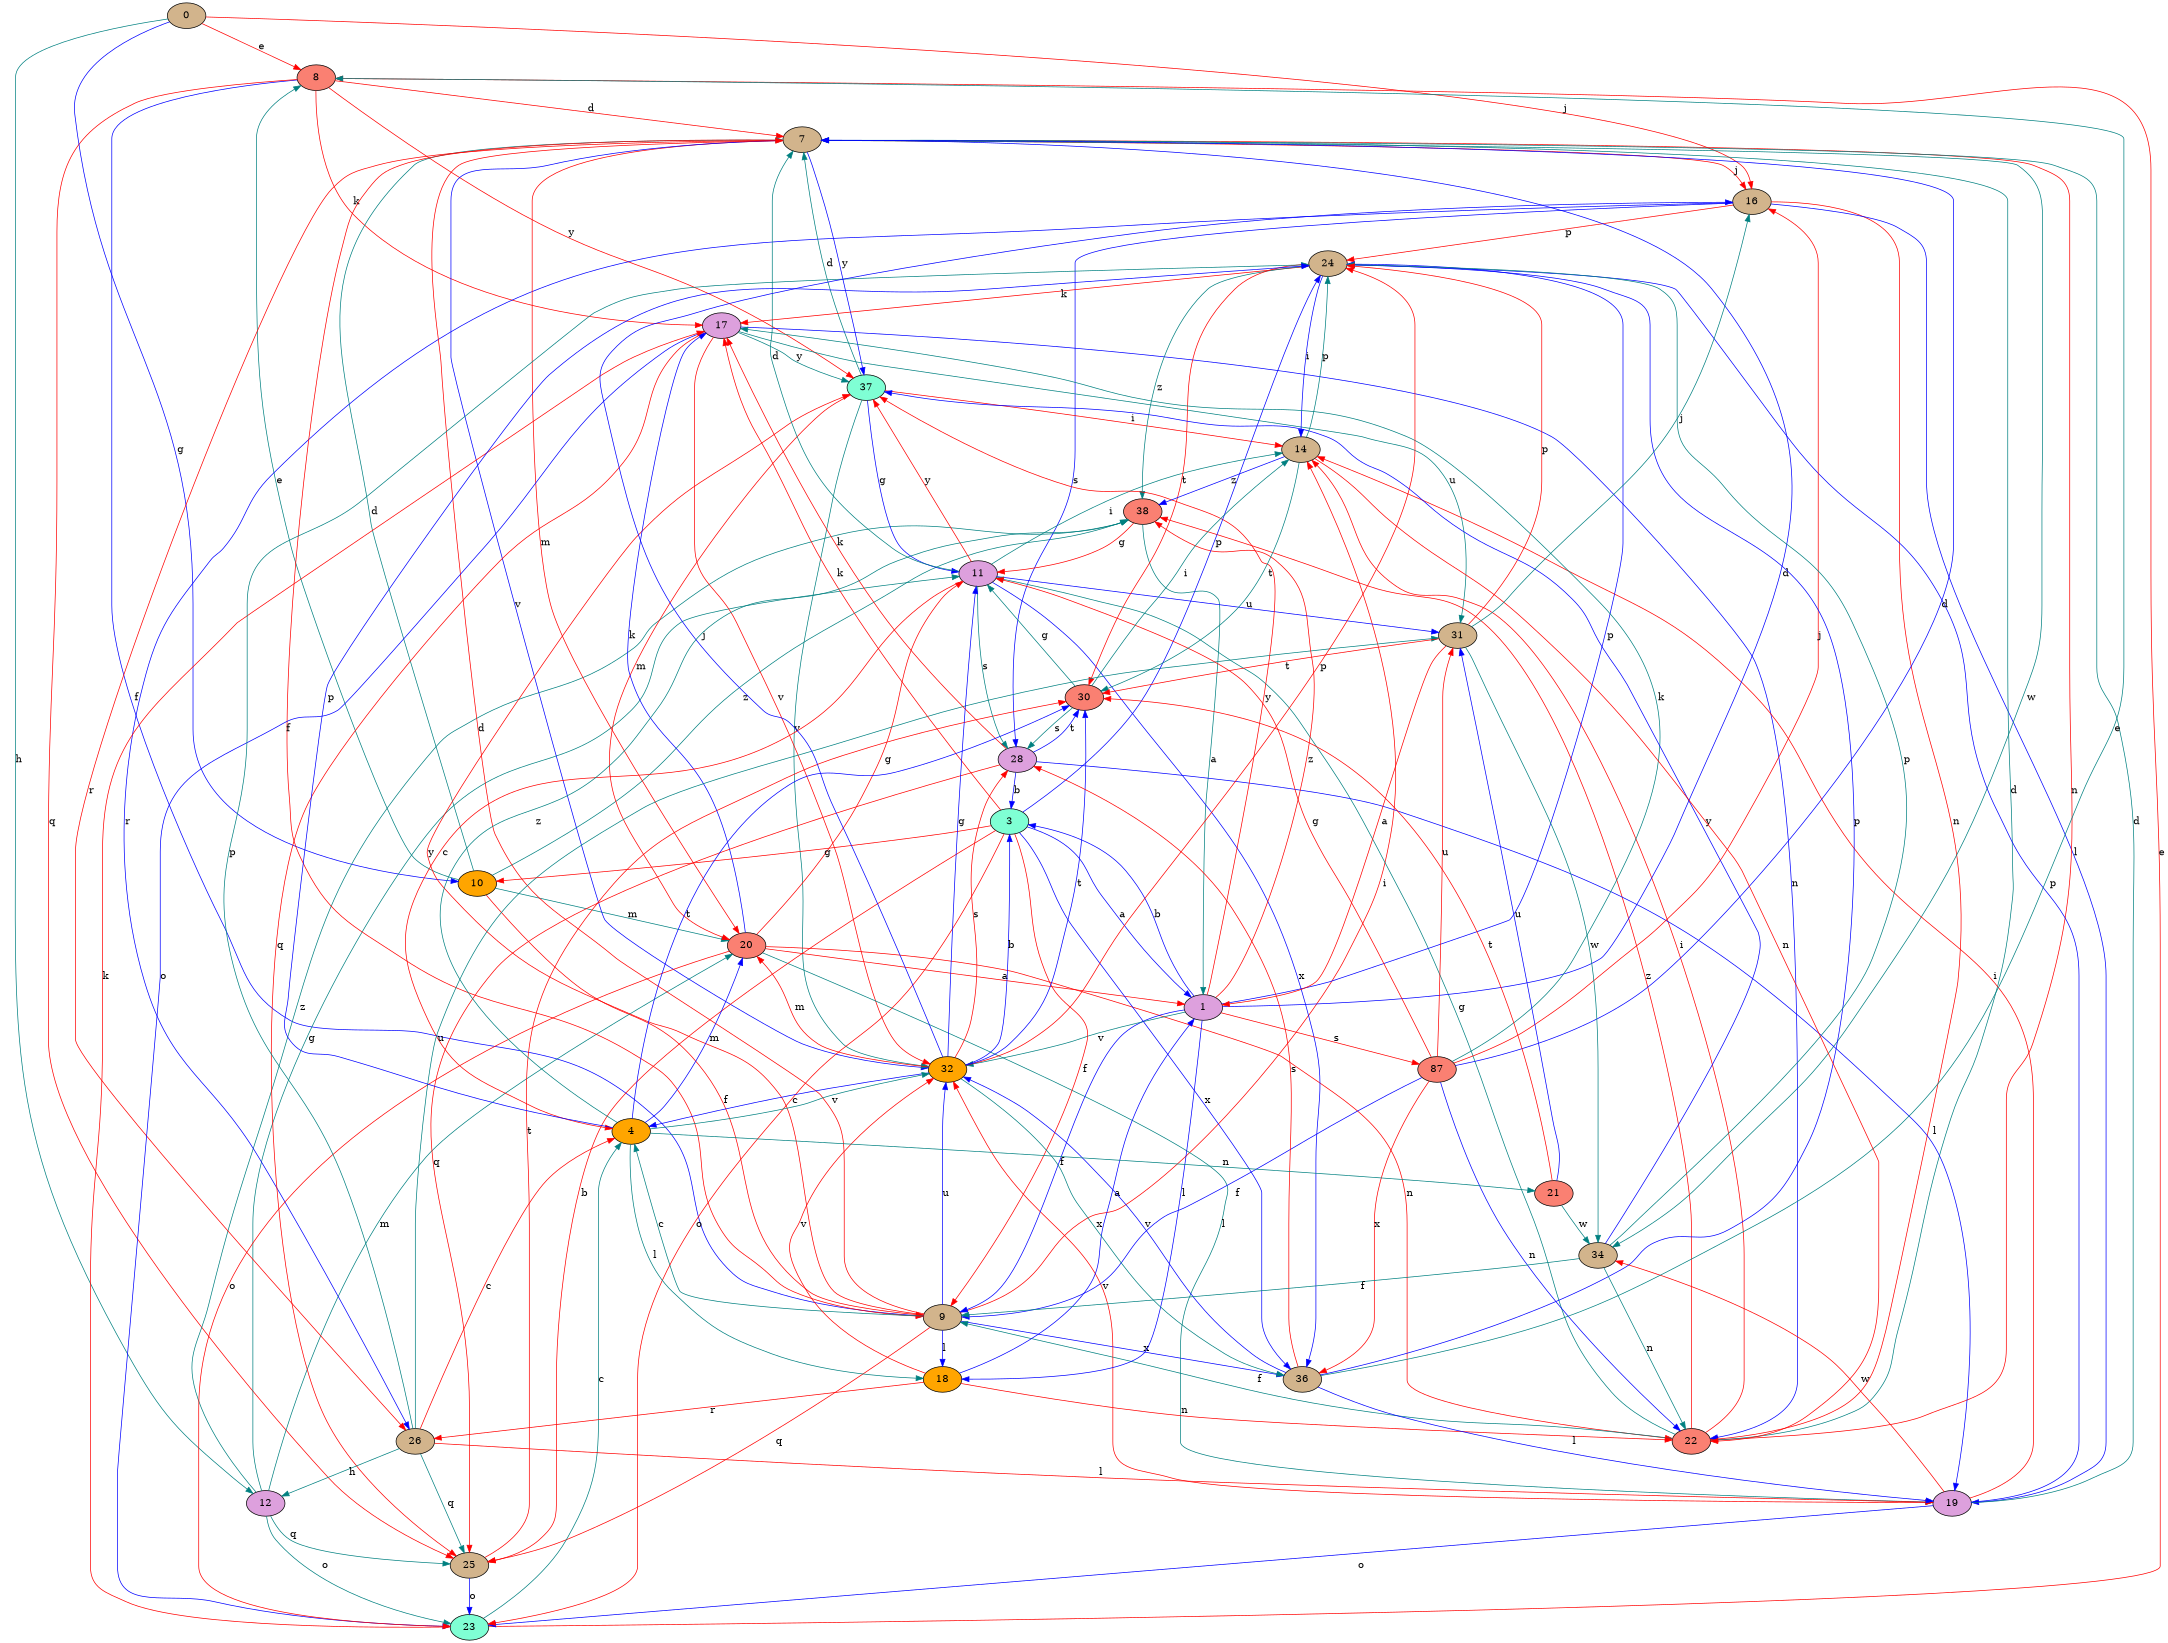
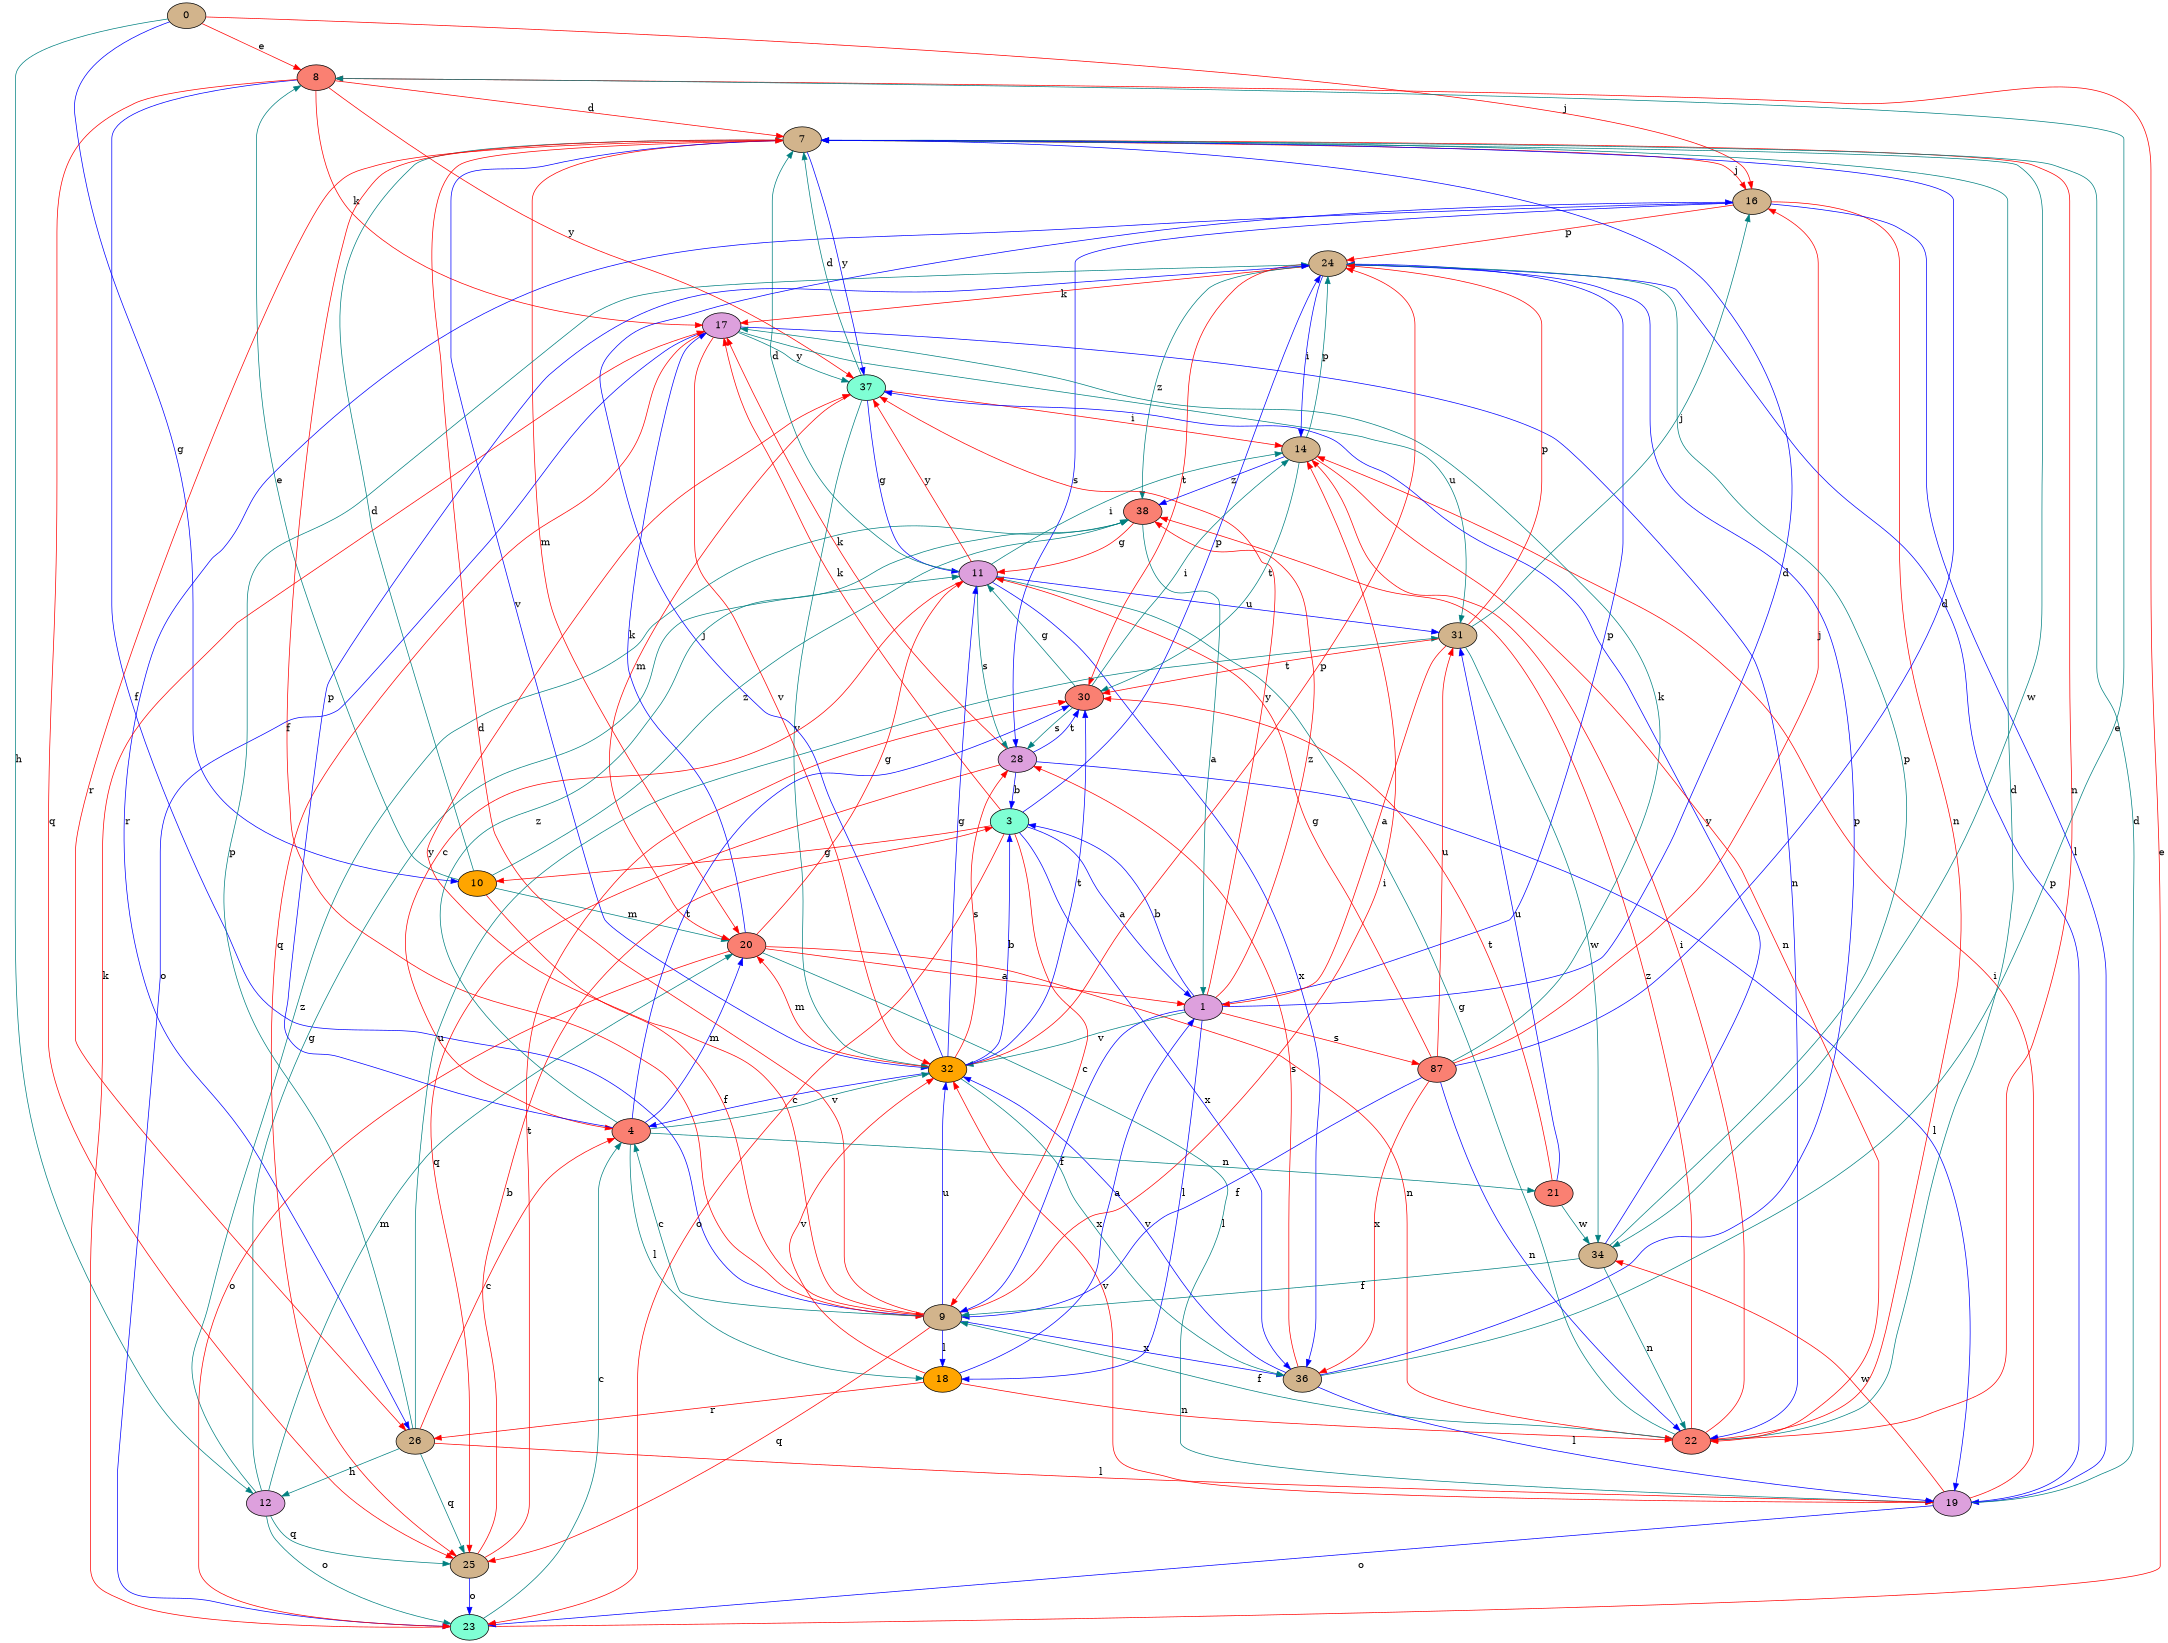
edge "3" -> "9": label "f" -> "c"
edge "3" -> "25": reversed
node "4": fillcolor orange -> salmon
